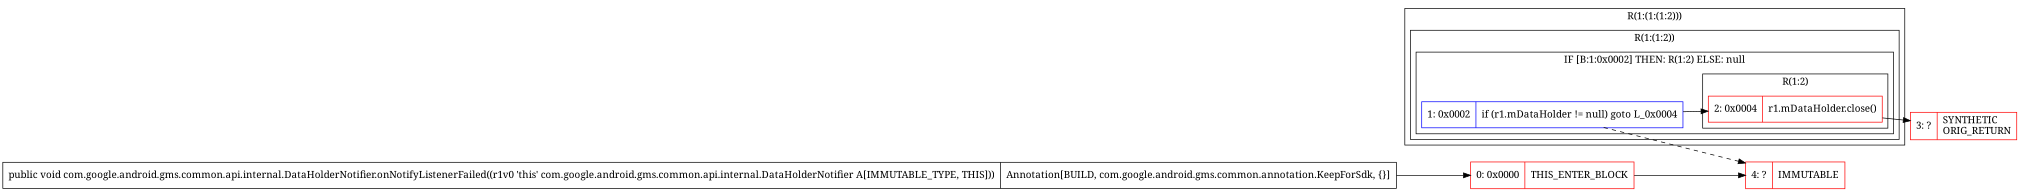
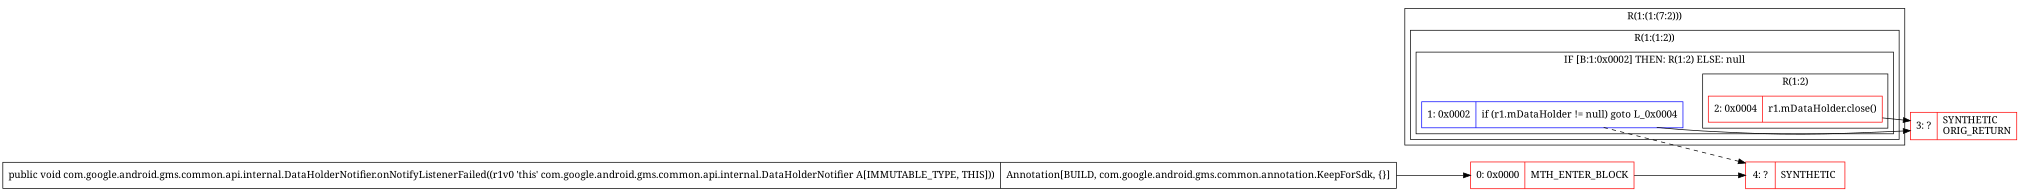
cluster "R(1:(1:(1:2)))": label "R(1:(1:(1:2)))" -> "R(1:(1:(7:2)))"
edge "1: 0x0002" -> "2: 0x0004": now "1: 0x0002" -> "3: ?"
node "0: 0x0000": text "THIS_ENTER_BLOCK" -> "MTH_ENTER_BLOCK"
node "4: ?": text "IMMUTABLE" -> "SYNTHETIC"
